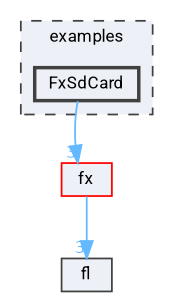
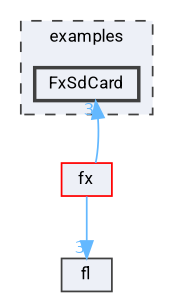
edge "FxSdCard" -> "fx": reversed
